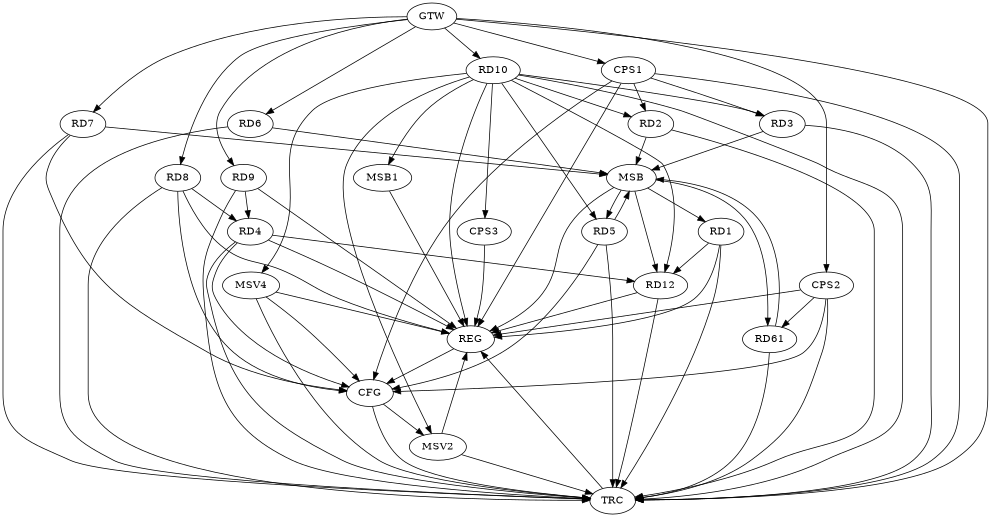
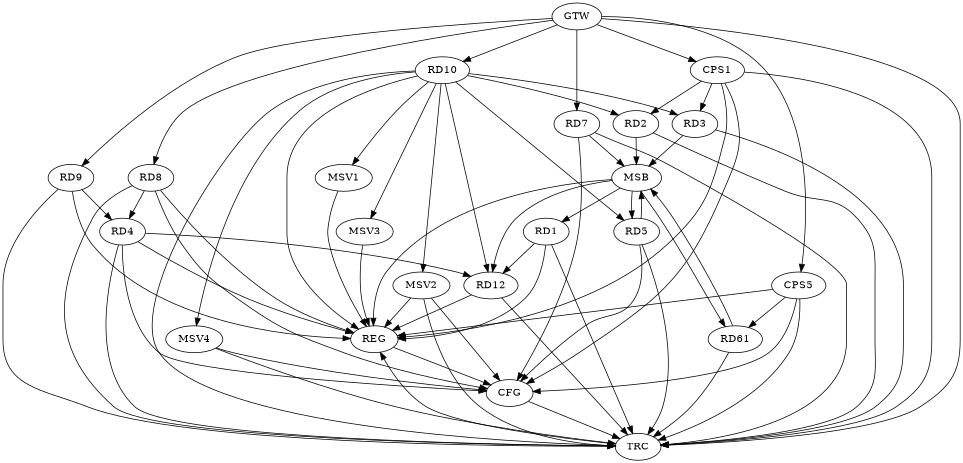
node "RD6": removed
node "MSB1": label "MSB1" -> "MSV1"
node "CPS3": label "CPS3" -> "MSV3"
node "CPS2": label "CPS2" -> "CPS5"
edge "MSV4" -> "REG": removed
edge "CFG" -> "MSV2": reversed
